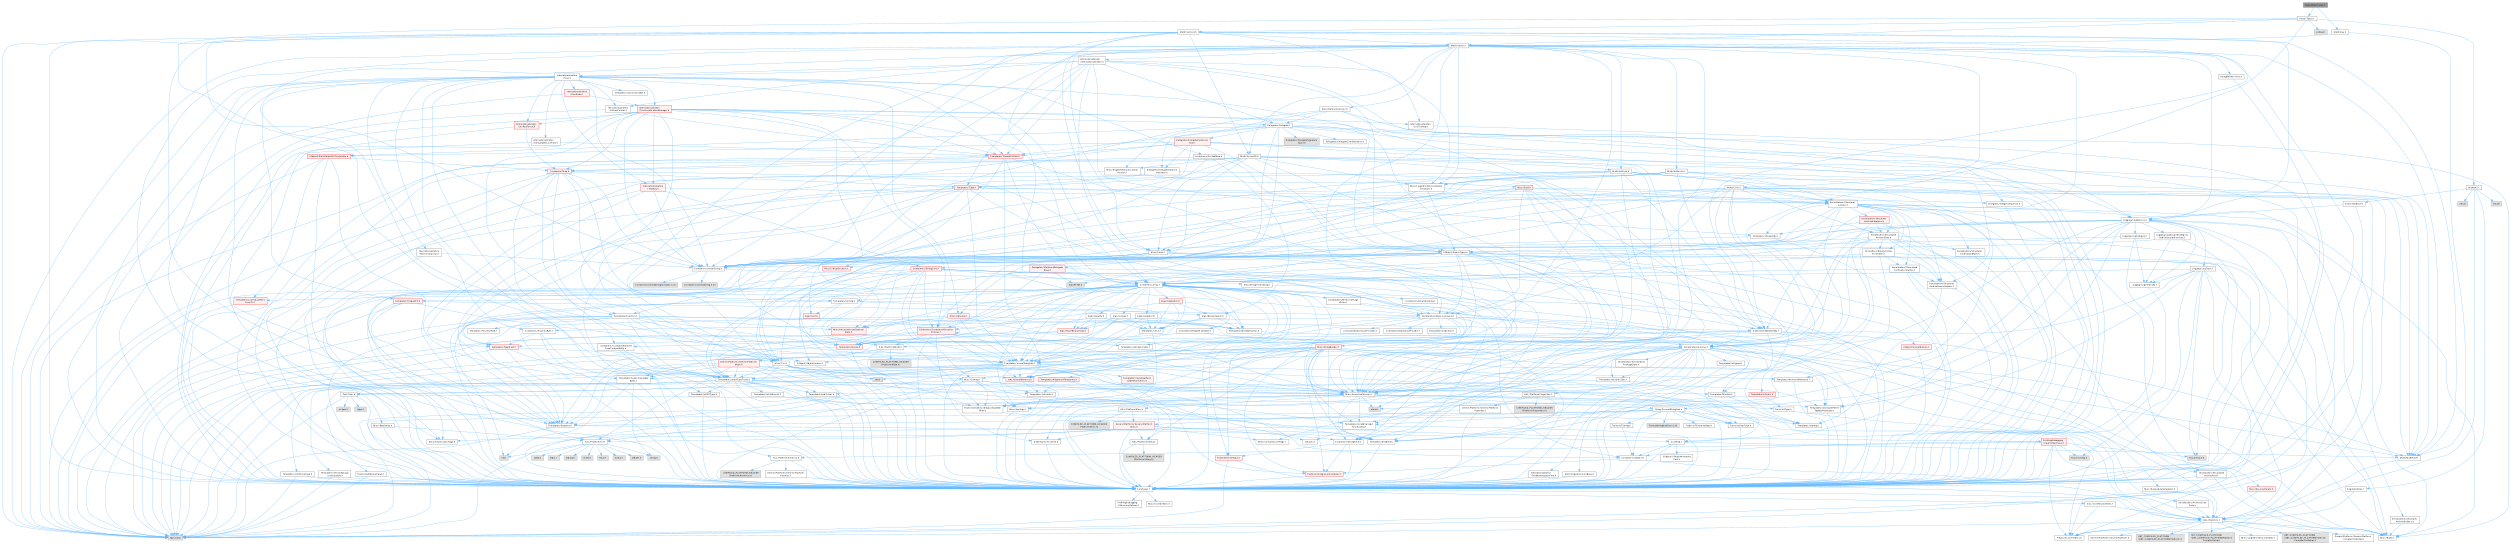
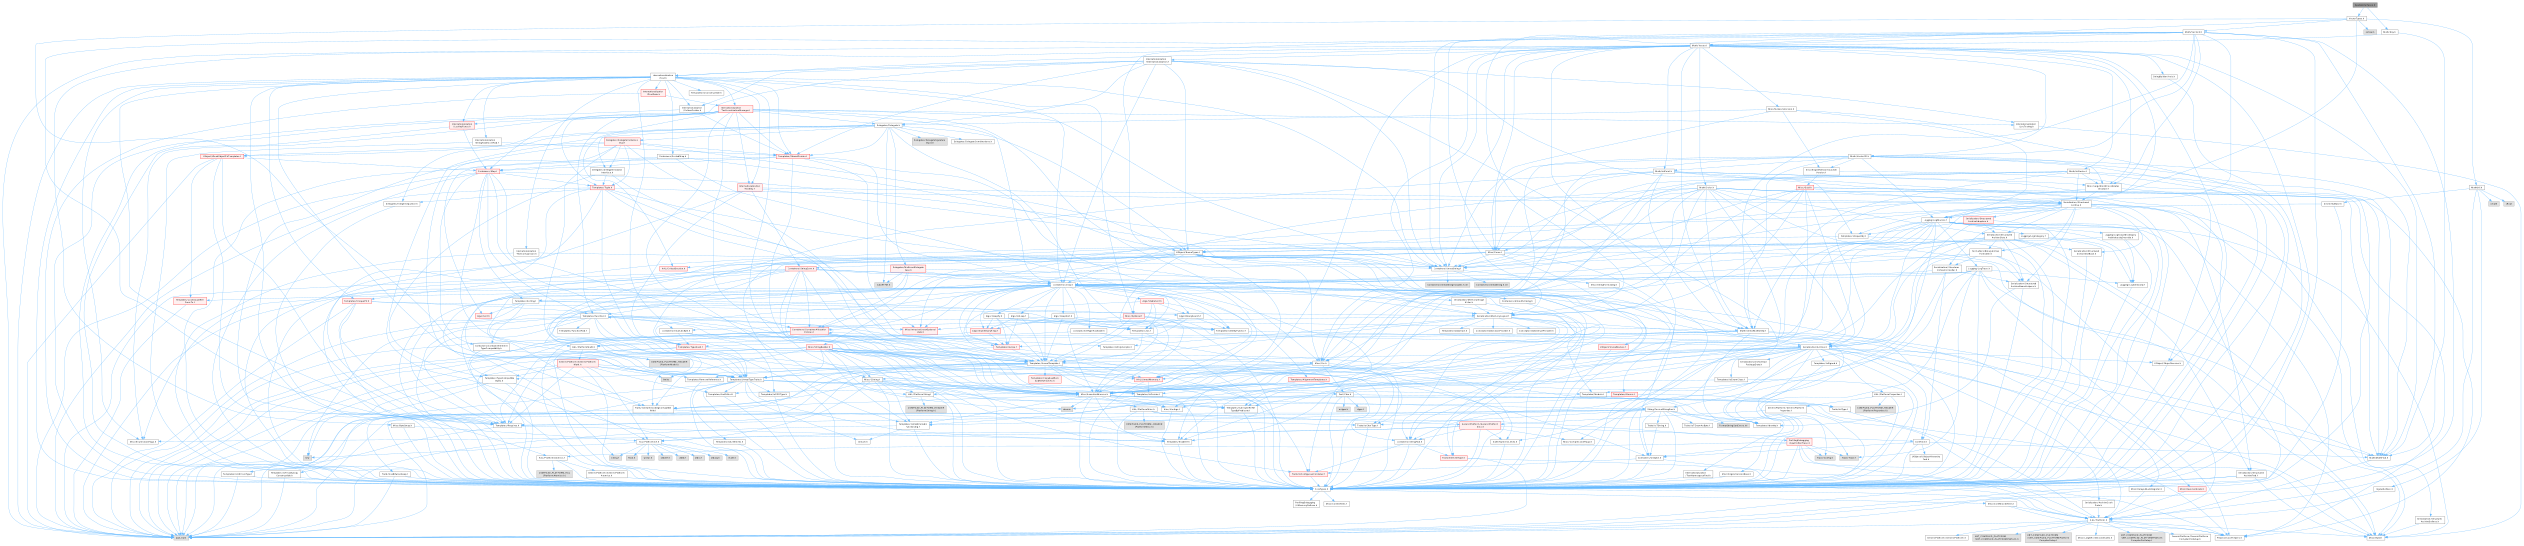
edge "Math/Vector2D.h" -> "Containers/UnrealString.h": removed
edge "Serialization/Structured ArchiveSlots.h" -> "Templates/IsEnumClass.h": removed
edge "Templates/Function.h" -> "HAL/UnrealMemory.h": reversed
edge "GenericPlatform/GenericPlatform Misc.h" -> "HAL/PlatformString.h": now "Misc/CString.h" -> "HAL/PlatformString.h"
node "COMPILED_PLATFORM_HEADER (PlatformAtomics.h)": label "COMPILED_PLATFORM_HEADER (PlatformAtomics.h)" -> "COMPILED_PLATFORM_HAL (PlatformAtomics.h)"
